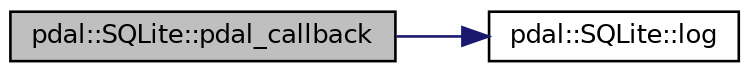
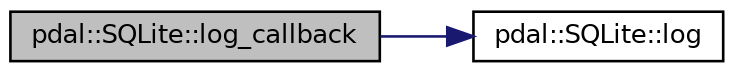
node "pdal::SQLite::pdal_callback": label "pdal::SQLite::pdal_callback" -> "pdal::SQLite::log_callback"
